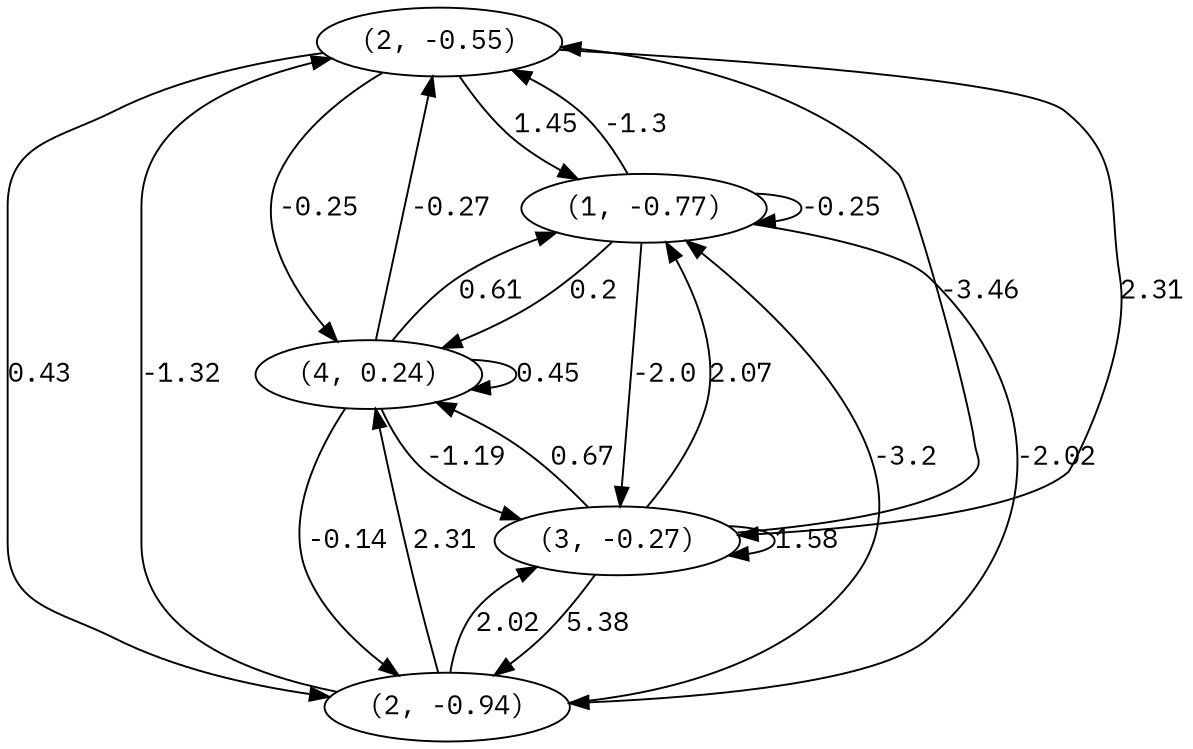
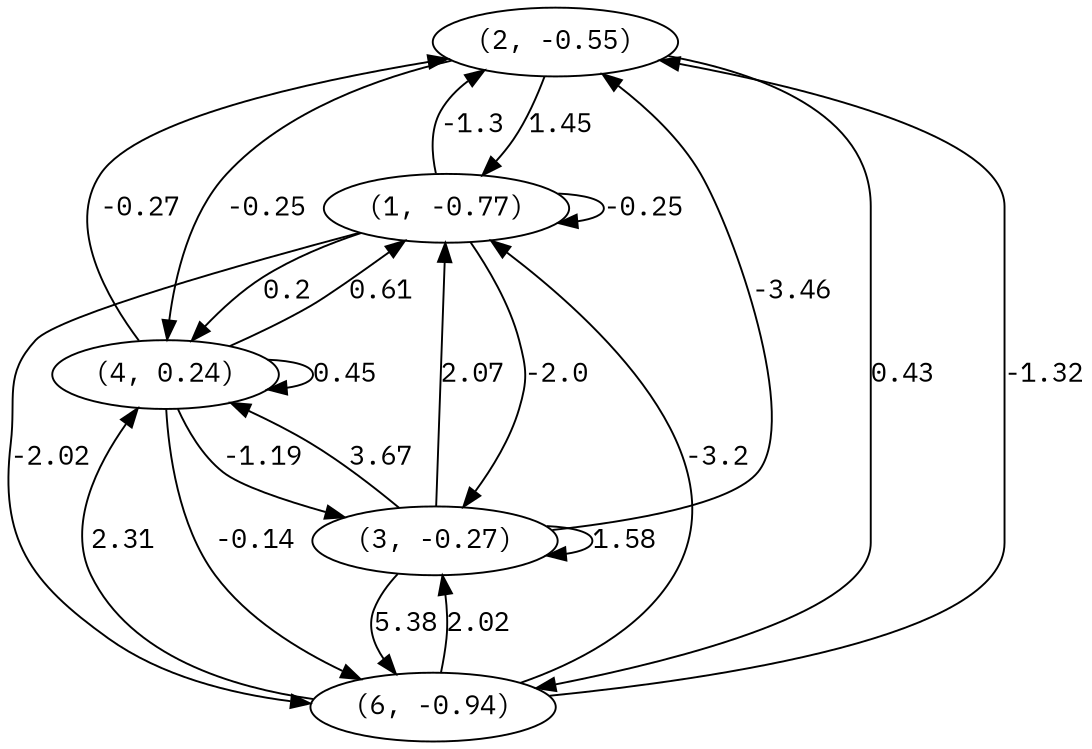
edge "(2, -0.55)" -> "(3, -0.27)": removed, label "2.31"
edge "(3, -0.27)" -> "(4, 0.24)": label "0.67" -> "3.67"
node "(2, -0.94)": label "(2, -0.94)" -> "(6, -0.94)"
